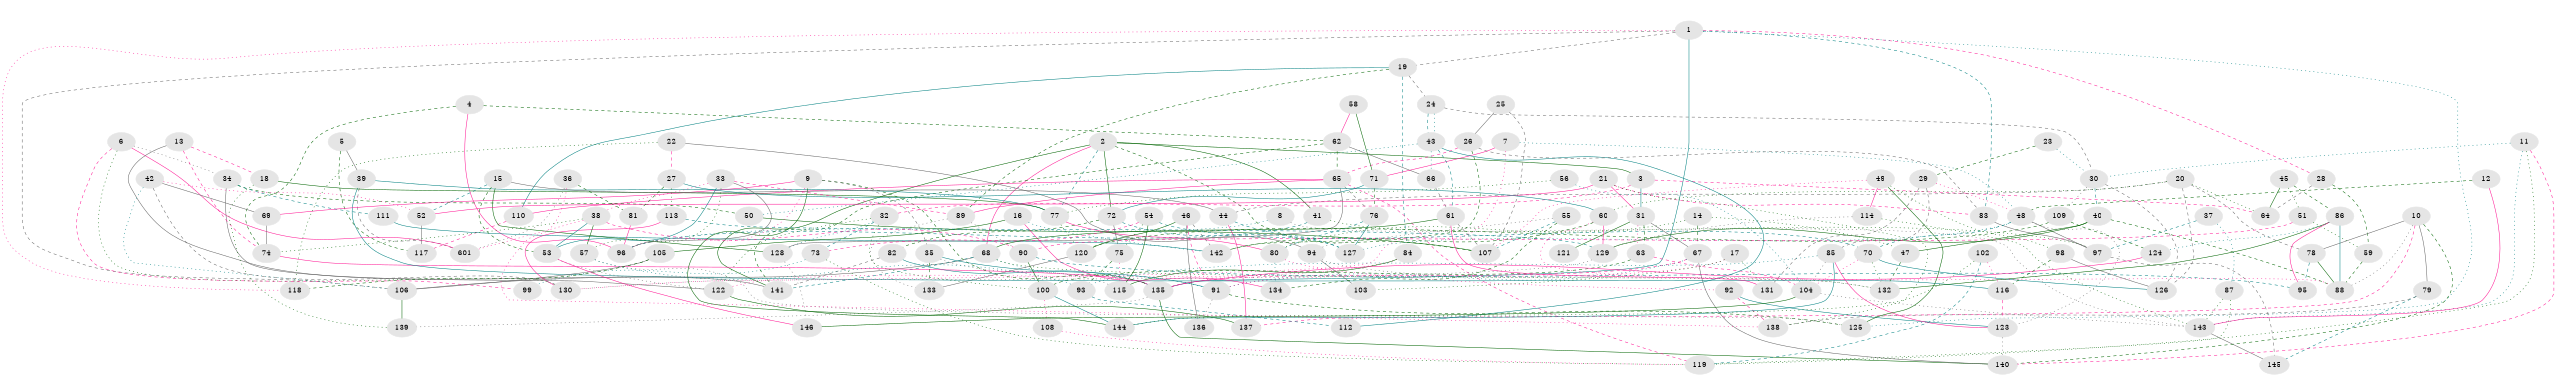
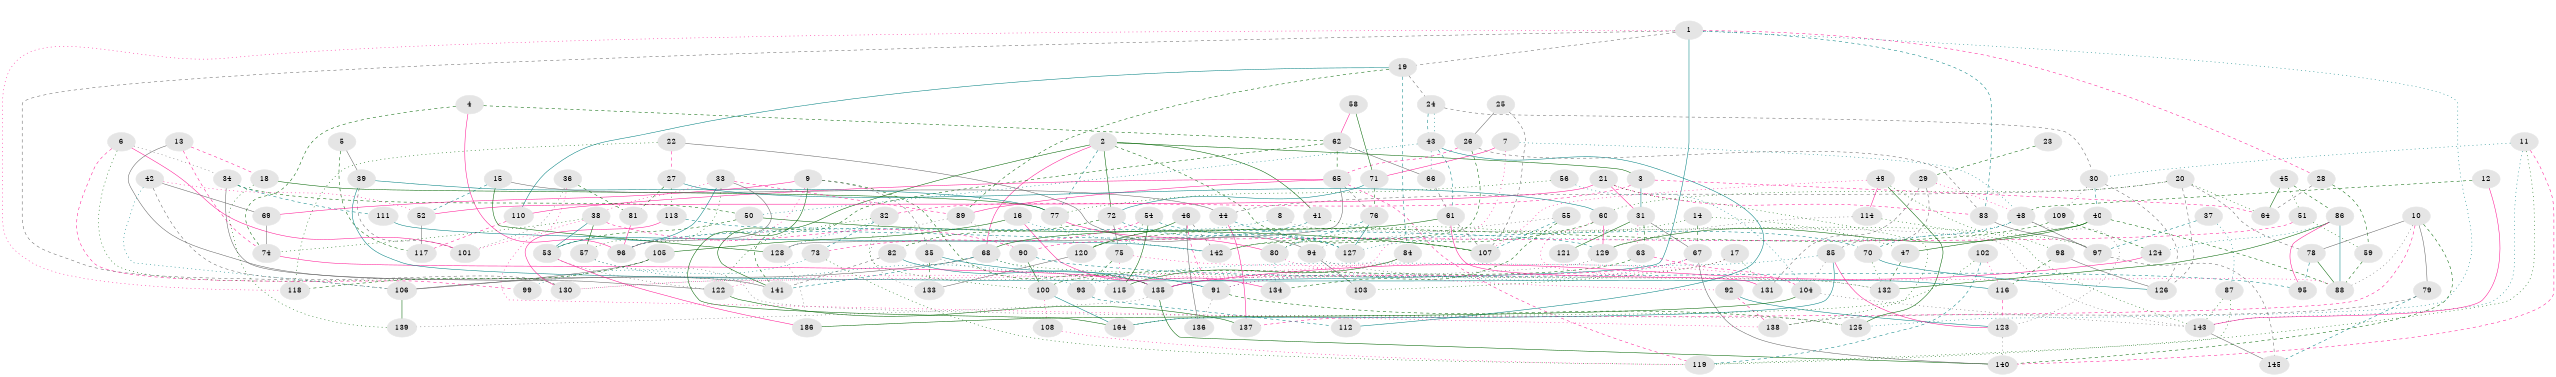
edge "23" -- "30": removed
edge "15" -- "53": now "50" -- "53"
node "601": label "601" -> "101"
edge "70" -- "104": now "75" -- "104"
node "146": label "146" -> "186"
node "144": label "144" -> "164"
